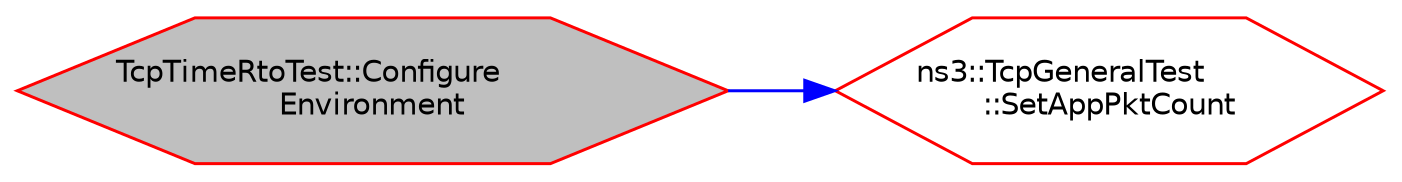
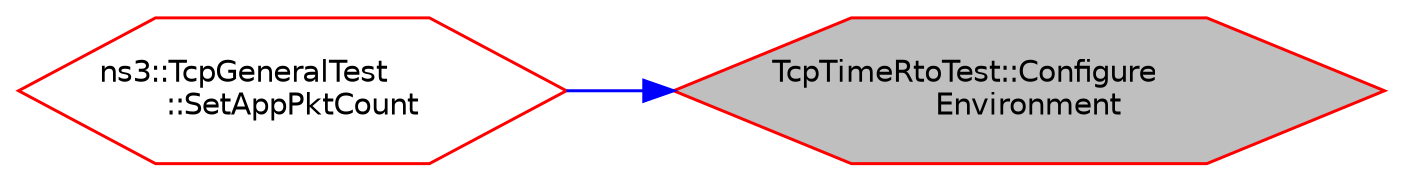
edge "TcpTimeRtoTest::Configure Environment" -> "ns3::TcpGeneralTest ::SetAppPktCount": reversed
